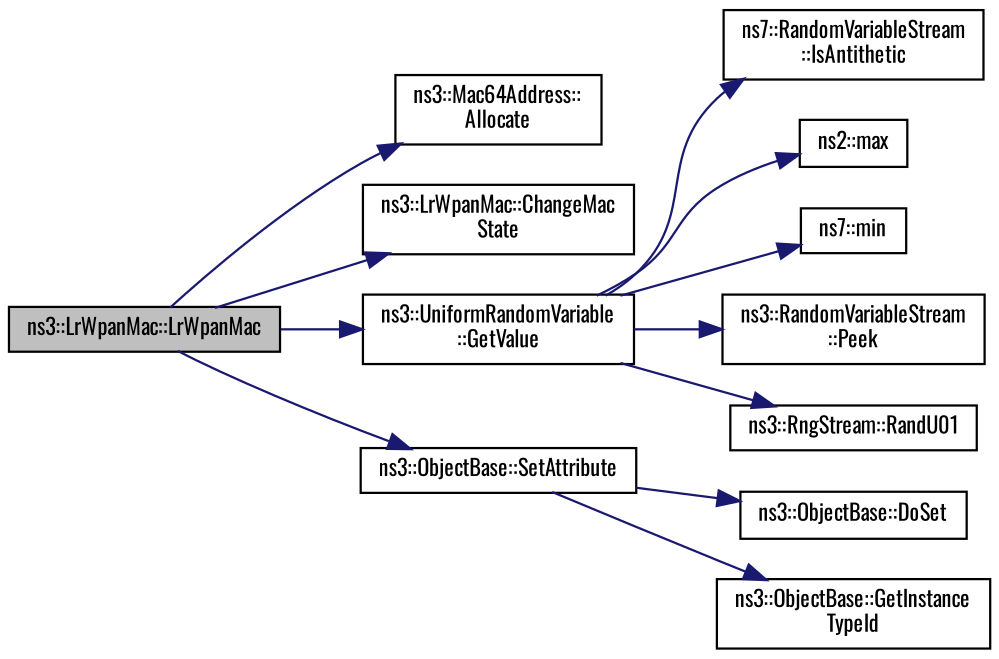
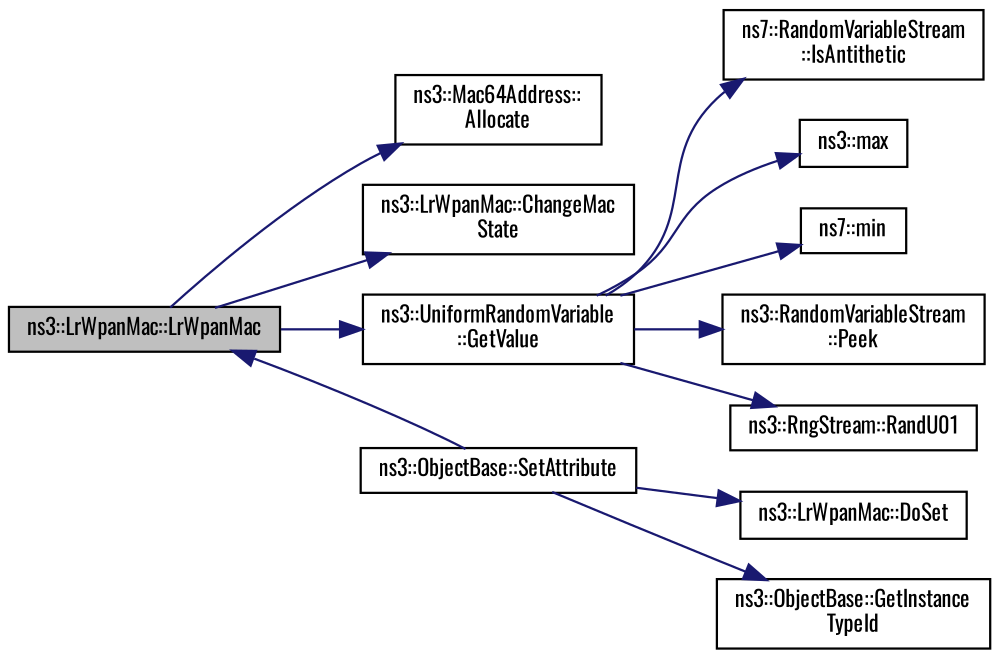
node "ns2::max": label "ns2::max" -> "ns3::max"
edge "ns3::LrWpanMac::LrWpanMac" -> "ns3::ObjectBase::SetAttribute": reversed
node "ns3::ObjectBase::DoSet": label "ns3::ObjectBase::DoSet" -> "ns3::LrWpanMac::DoSet"
